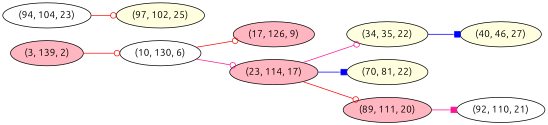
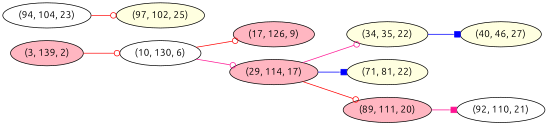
node "(23, 114, 17)": label "(23, 114, 17)" -> "(29, 114, 17)"
node "(70, 81, 22)": label "(70, 81, 22)" -> "(71, 81, 22)"
